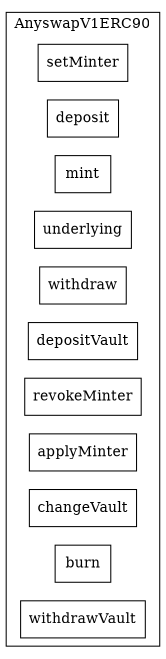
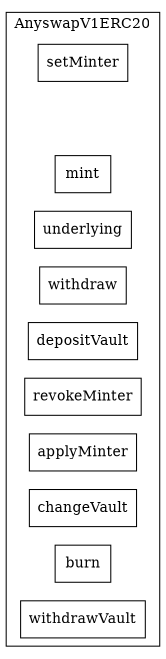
cluster "AnyswapV1ERC90": label "AnyswapV1ERC90" -> "AnyswapV1ERC20"
node "deposit": removed
